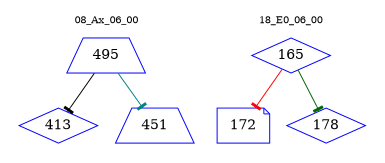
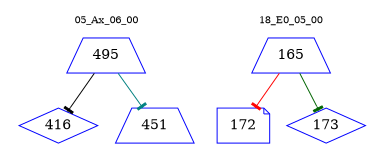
cluster "08_Ax_06_00": label "08_Ax_06_00" -> "05_Ax_06_00"
cluster "18_E0_06_00": label "18_E0_06_00" -> "18_E0_05_00"
node "165": shape diamond -> trapezium
node "413": label "413" -> "416"
node "178": label "178" -> "173"
